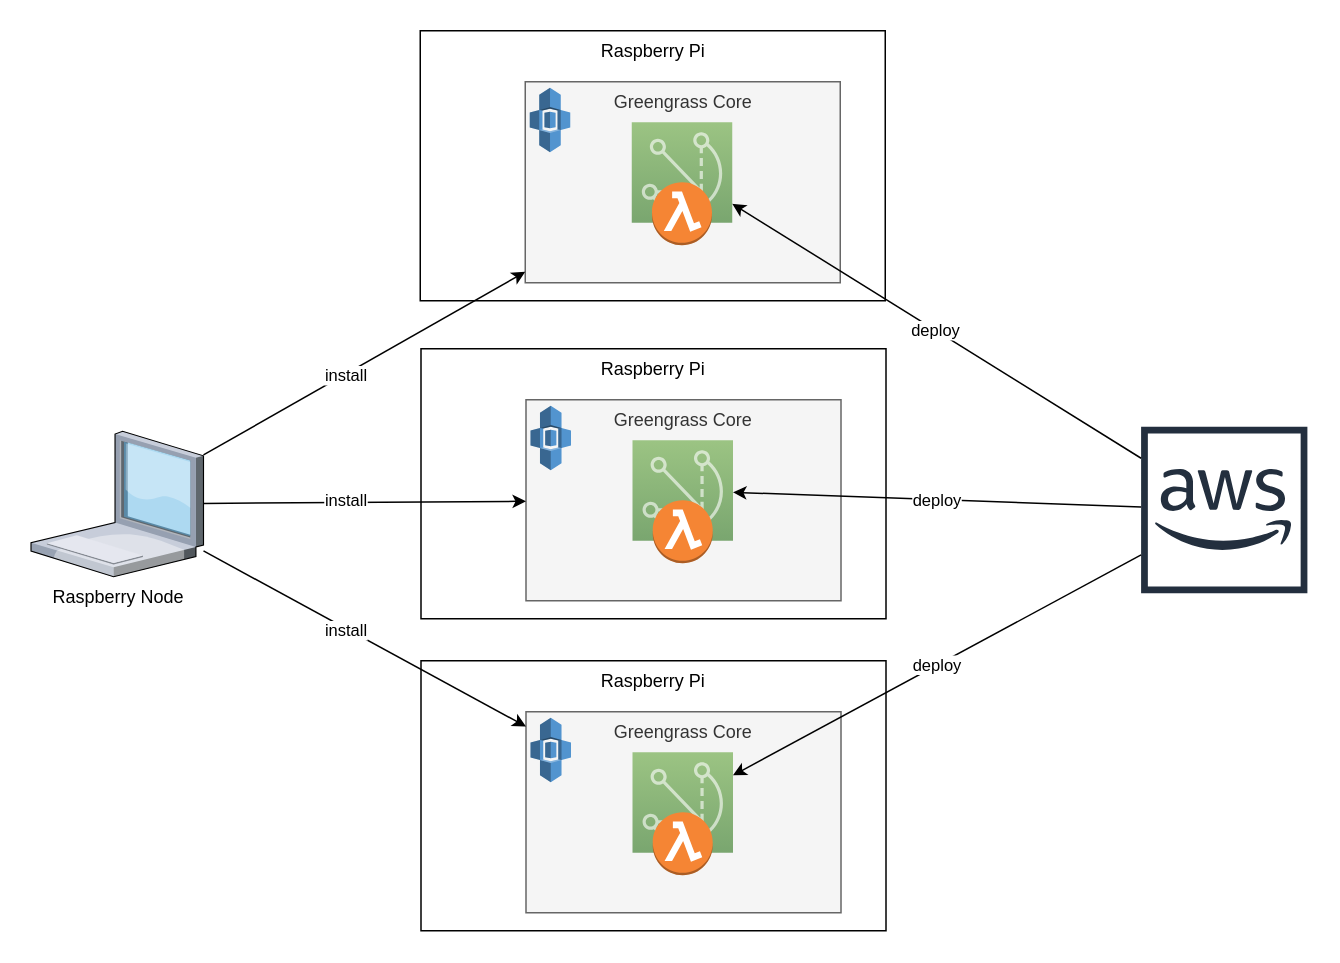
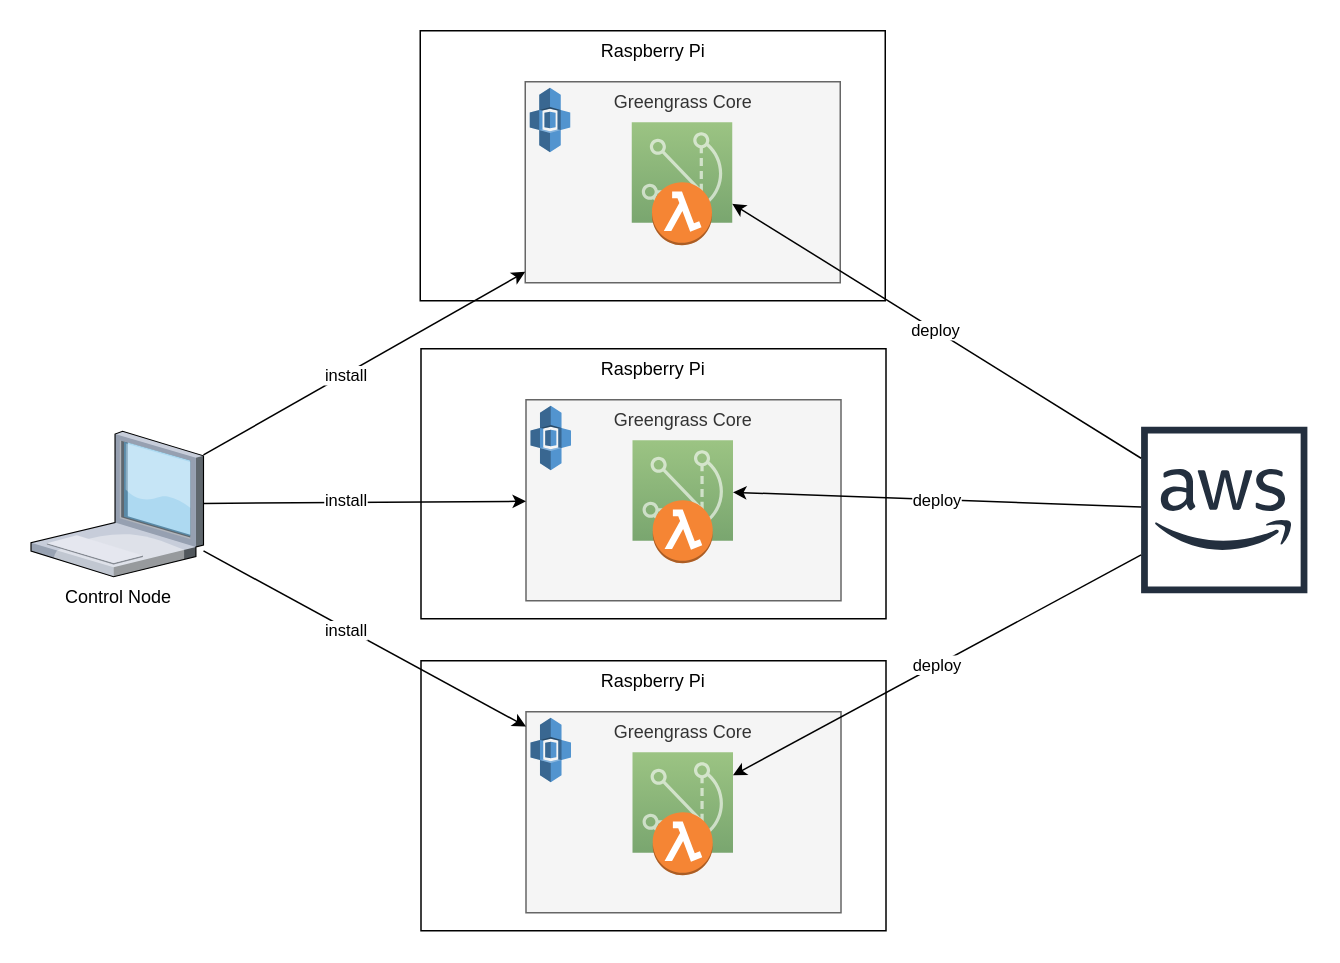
node "Raspberry Node": label "Raspberry Node" -> "Control Node"
